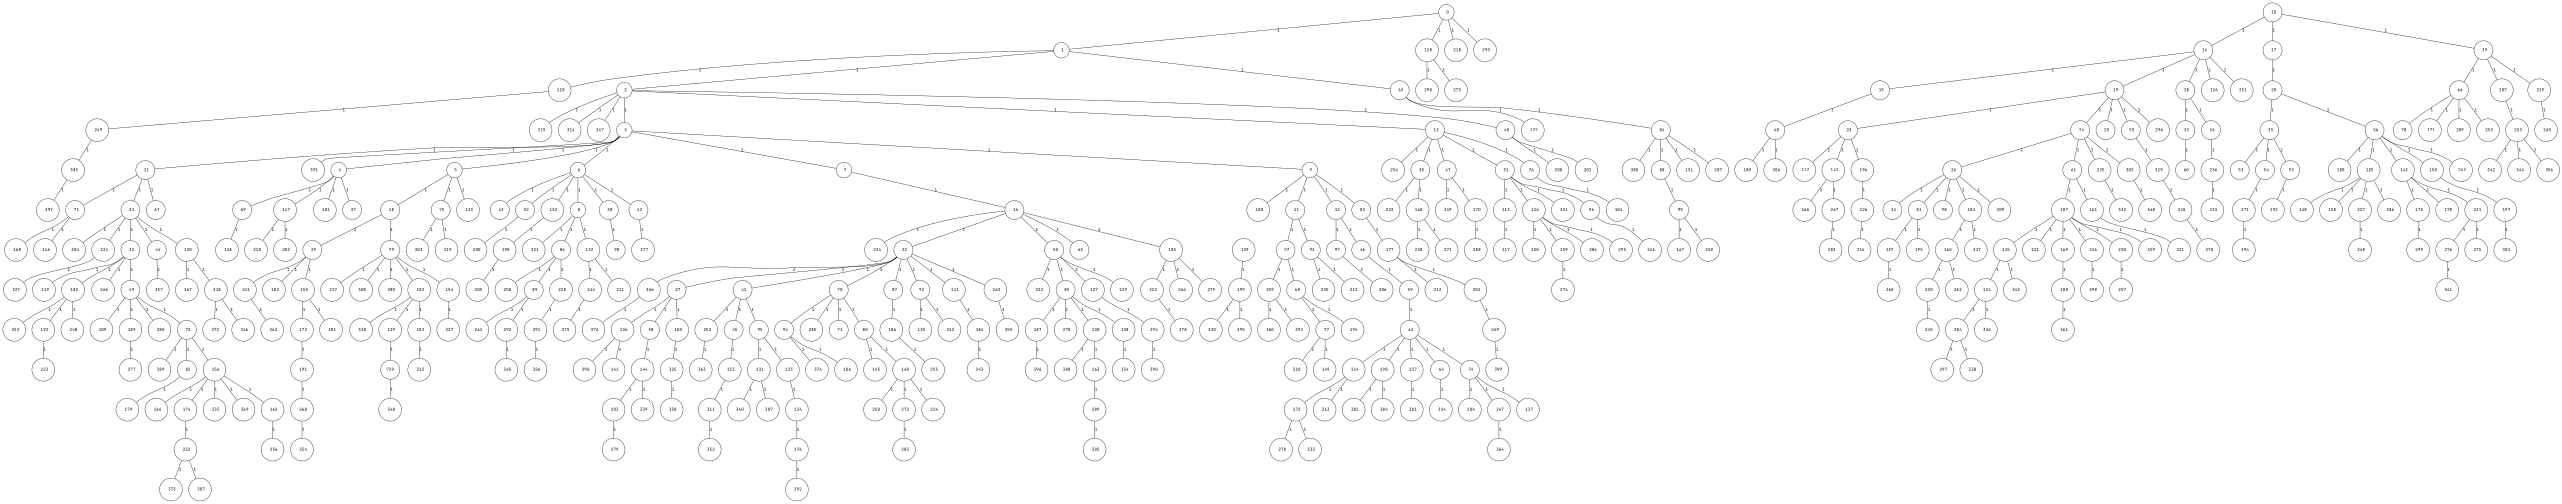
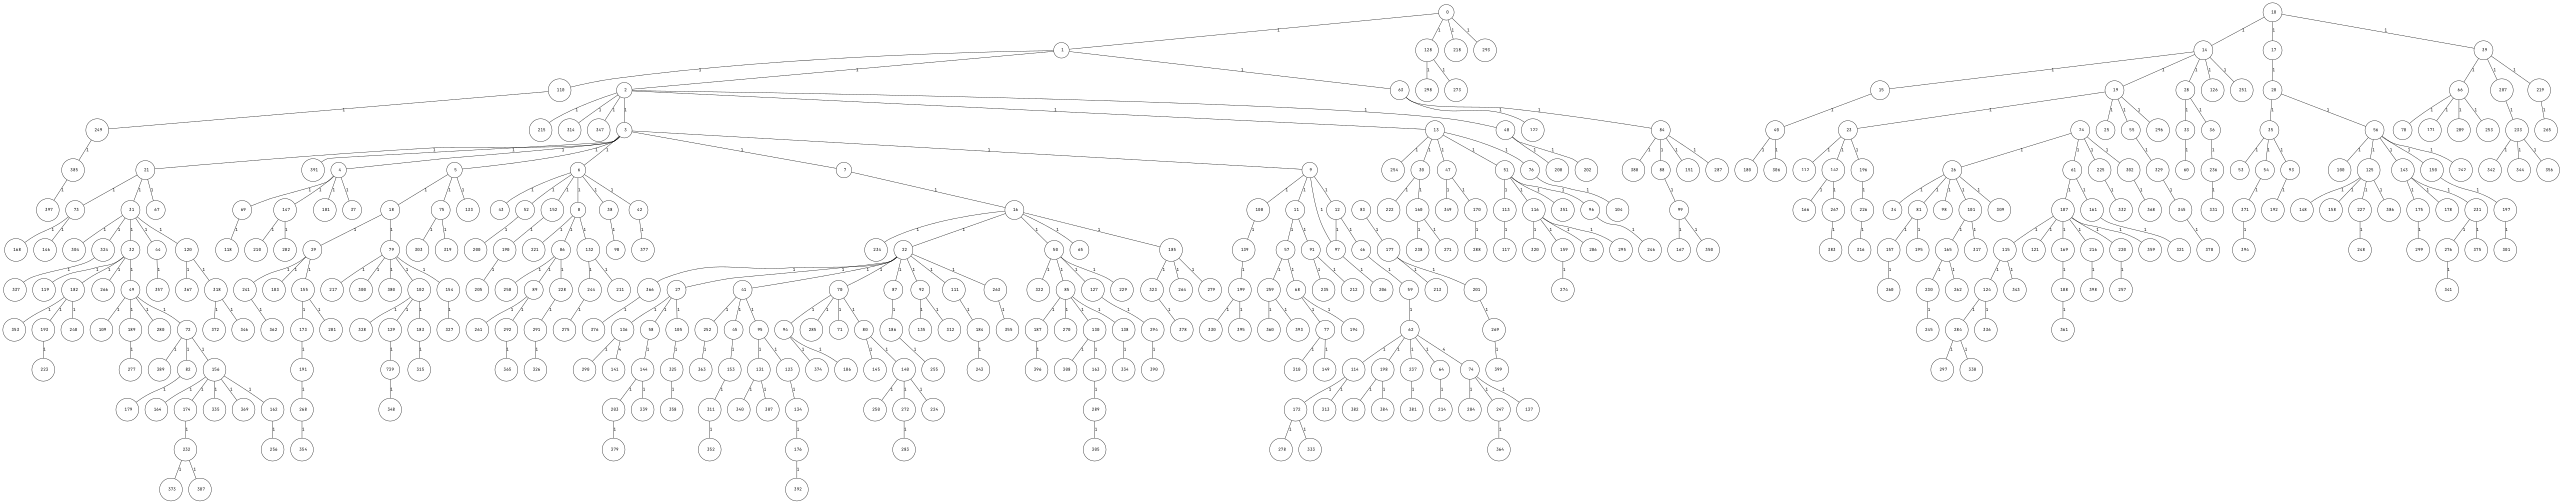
edge "19" -- "24": removed, label "1"
edge "9" -- "83": now "9" -- "97"
edge "108" -- "139": added, label "1"
edge "62" -- "74": label "1" -> "4"
